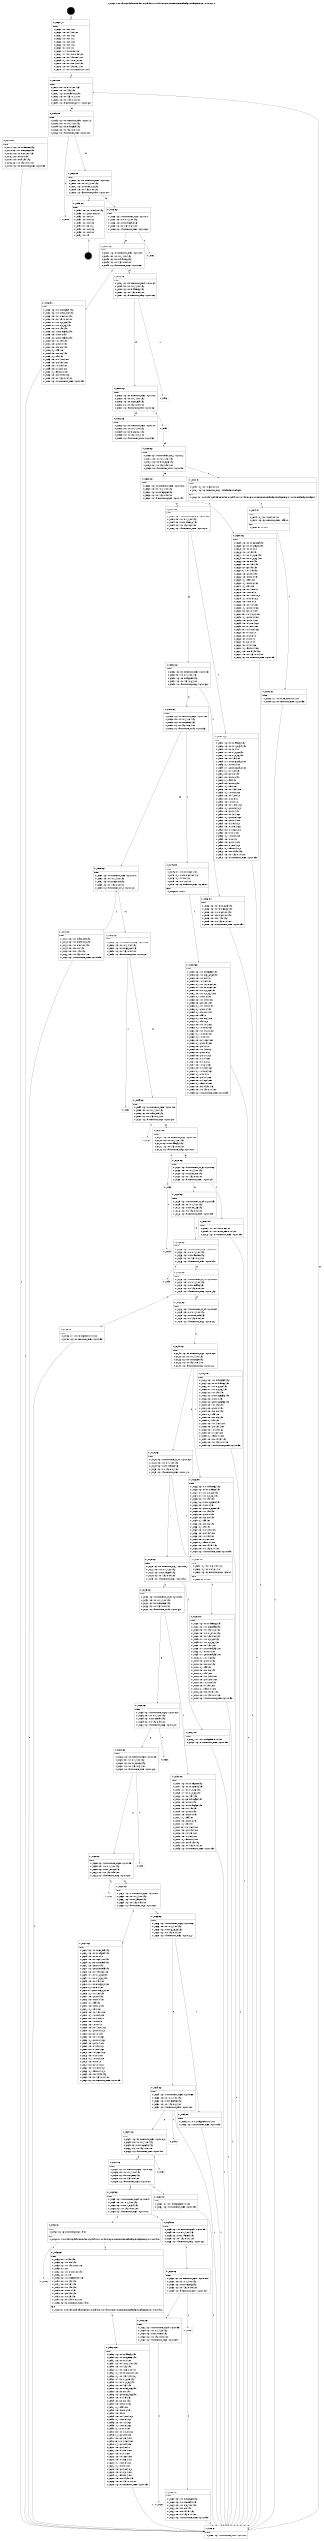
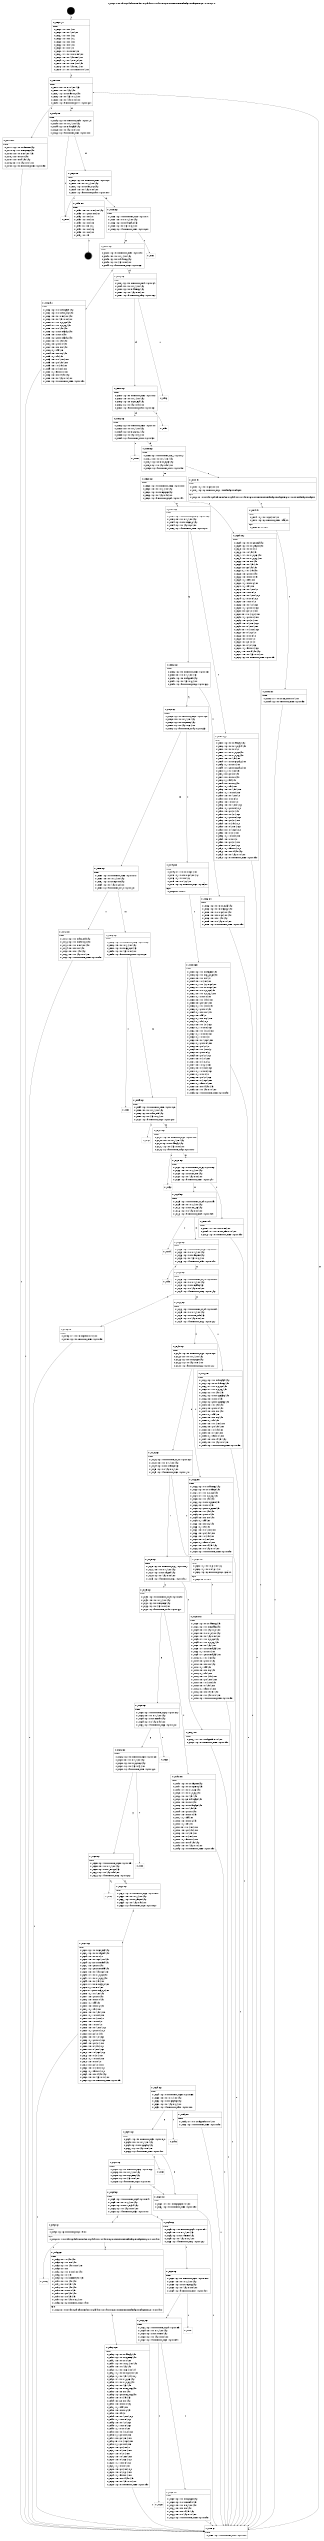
edge "0x40127f [23]" -> "0x401777 [27]": added, label "1"
edge "0x4012ac [22]" -> "0x401e00 [21]": now "0x4012ac [22]" -> "0x401f2c"
edge "0x401eb1" -> "0x40133f [25]": now "0x401326 [25]" -> "0x40133f [25]"
node "0x401bbc": added
edge "0x401741 [27]" -> "0x4013bc [25]": reversed
edge "0x401e5f" -> "0x401b8e": now "0x401439 [25]" -> "0x401b8e"
edge "0x401484 [25]" -> "0x401d4a [88]": added, label "1"
node "0x401565 [25]": removed
edge "0x401597 [25]" -> "0x4015b0 [25]": now "0x401597 [25]" -> "0x401a2d [12]"
edge "0x40157e [25]" -> "0x401f33 [5]": now "0x401abf [165]" -> "0x401f33 [5]"
edge "0x401bd7" -> "0x401637 [27]": now "0x401614 [25]" -> "0x401637 [27]"
